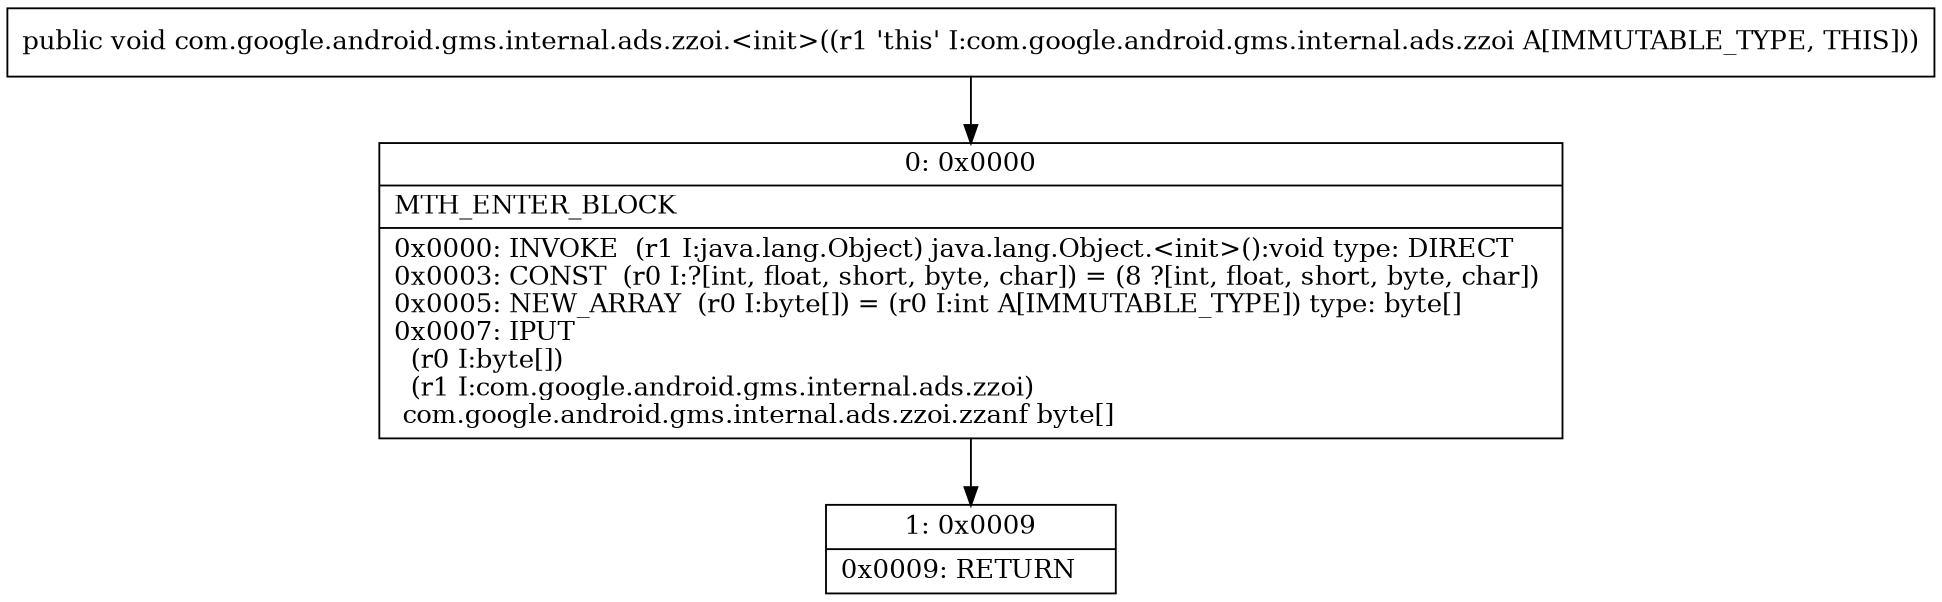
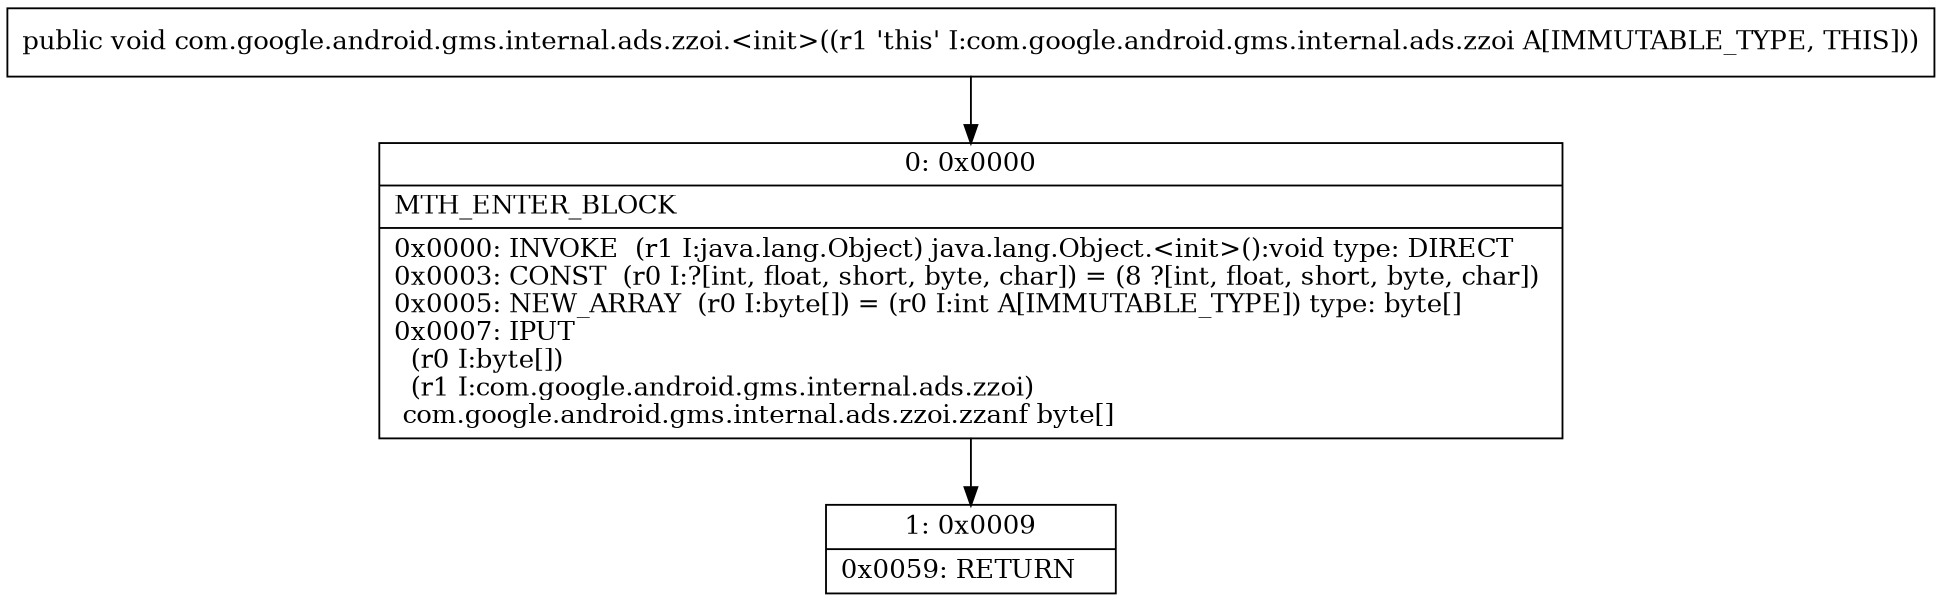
node "1: 0x0009": text "0x0009: RETURN" -> "0x0059: RETURN"
